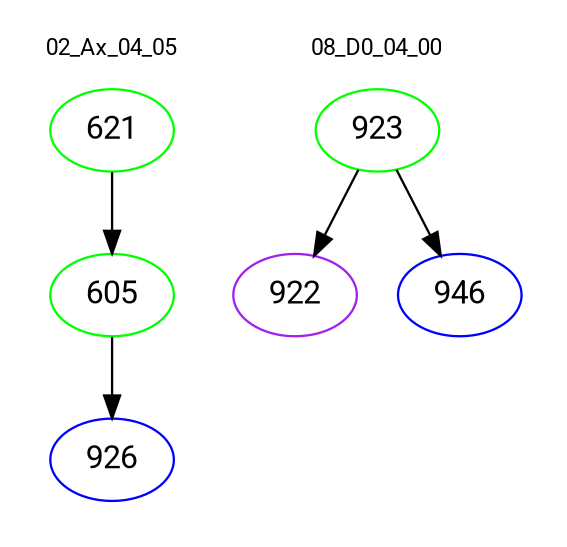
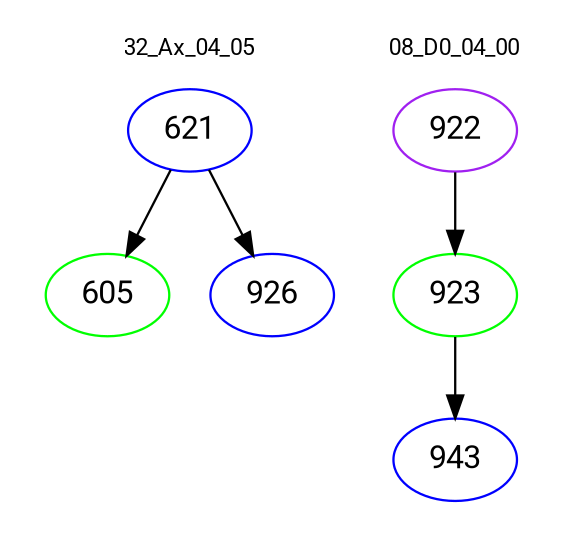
cluster "02_Ax_04_05": label "02_Ax_04_05" -> "32_Ax_04_05"
node "621": color green -> blue
edge "923" -> "922": reversed
node "946": label "946" -> "943"
edge "605" -> "926": now "621" -> "926"
